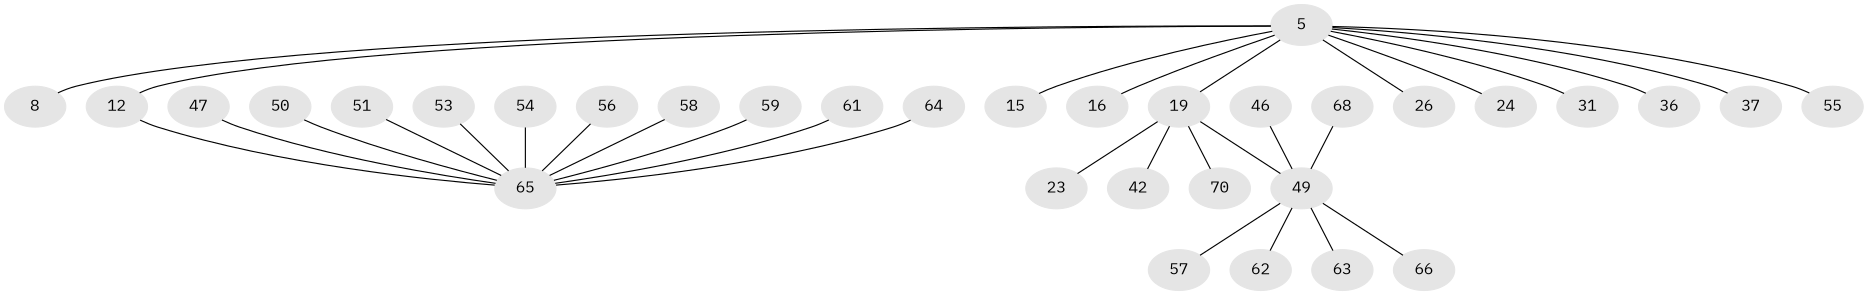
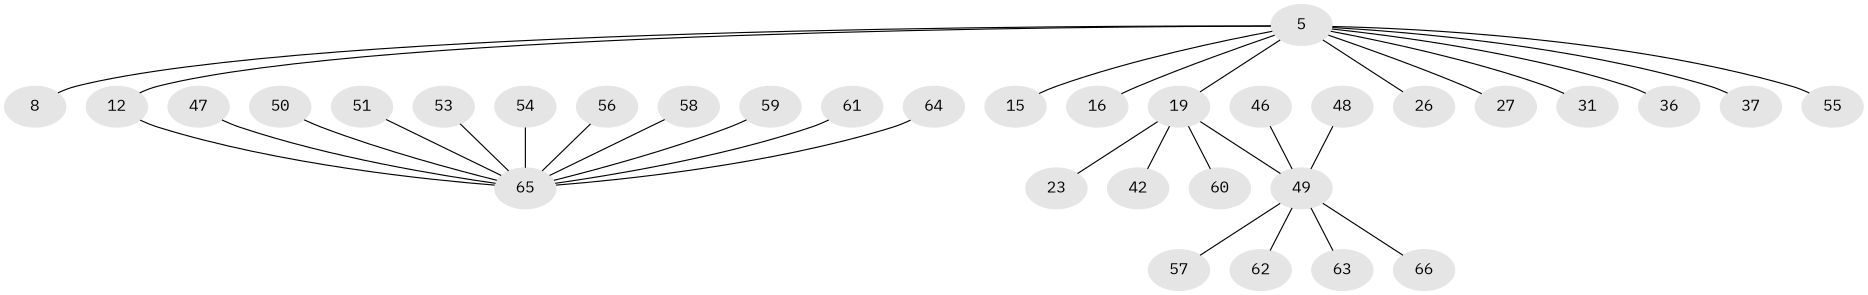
node "68": label "68" -> "48"
node "24": label "24" -> "27"
node "70": label "70" -> "60"
